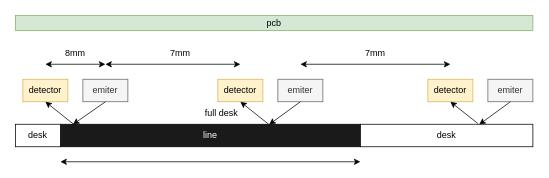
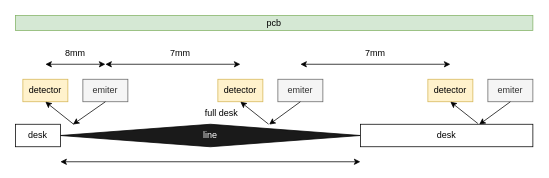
node "line": shape rectangle -> diamond
